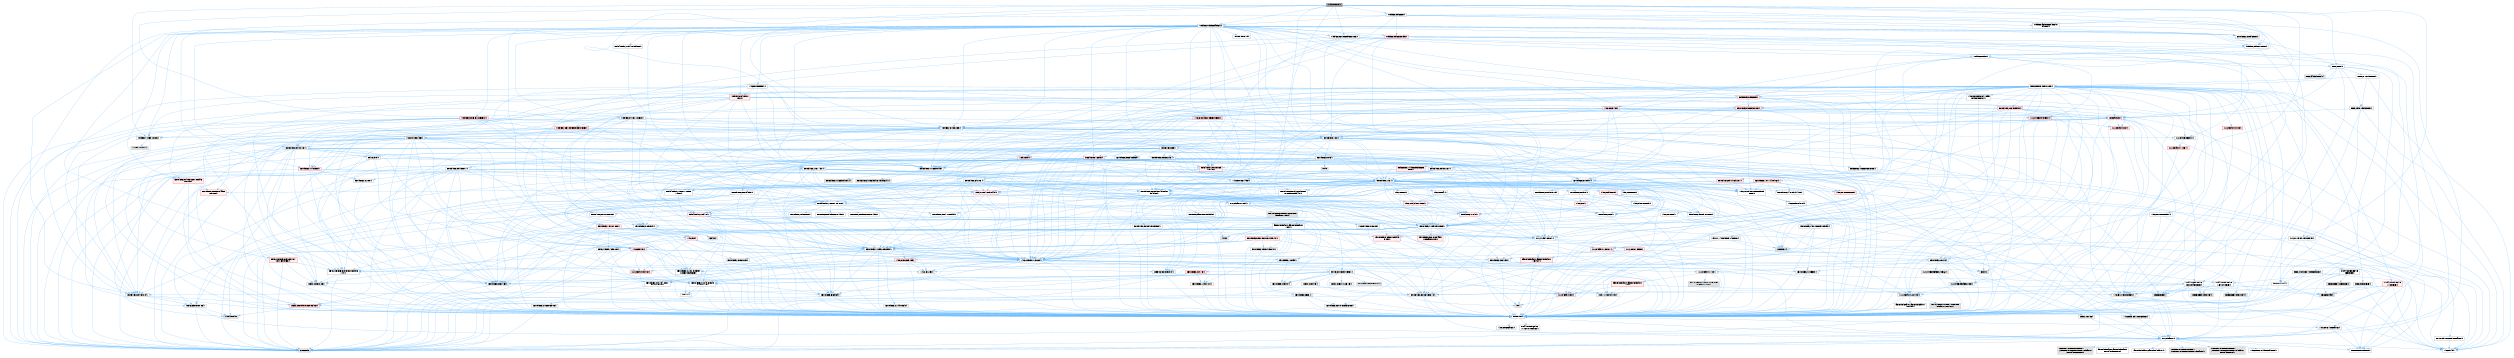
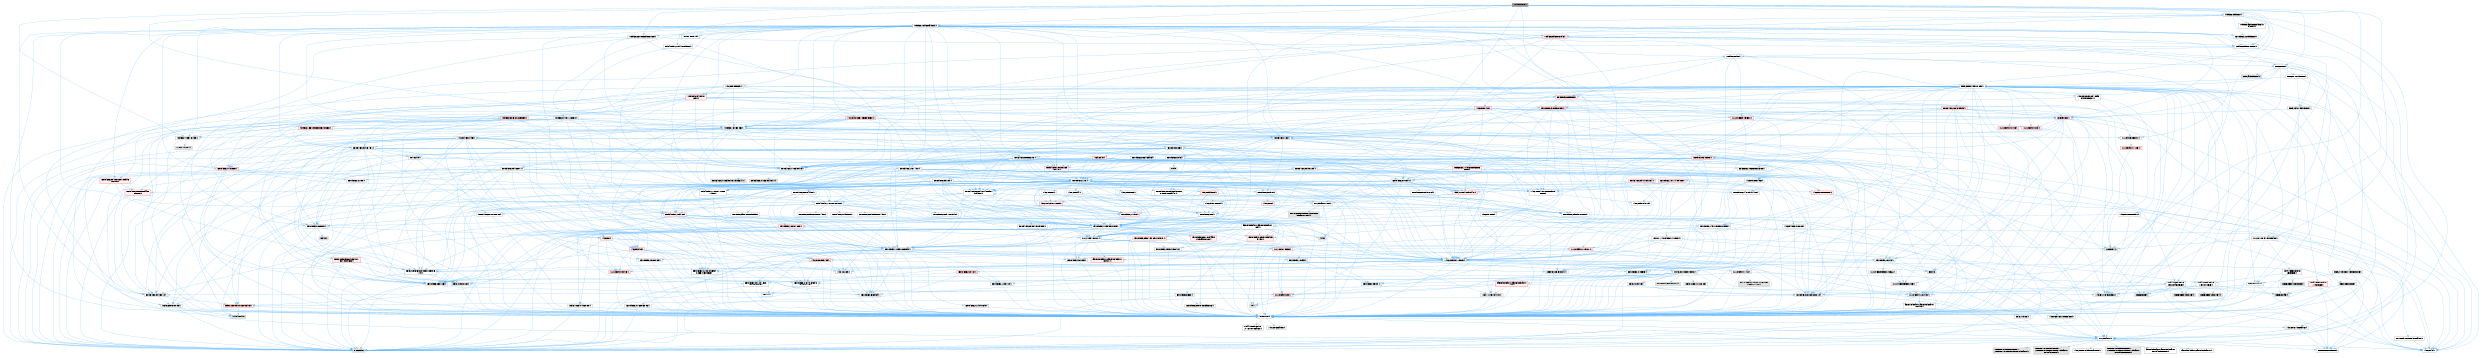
node "COMPILED_PLATFORM_HEADER (PlatformAtomics.h)": removed
